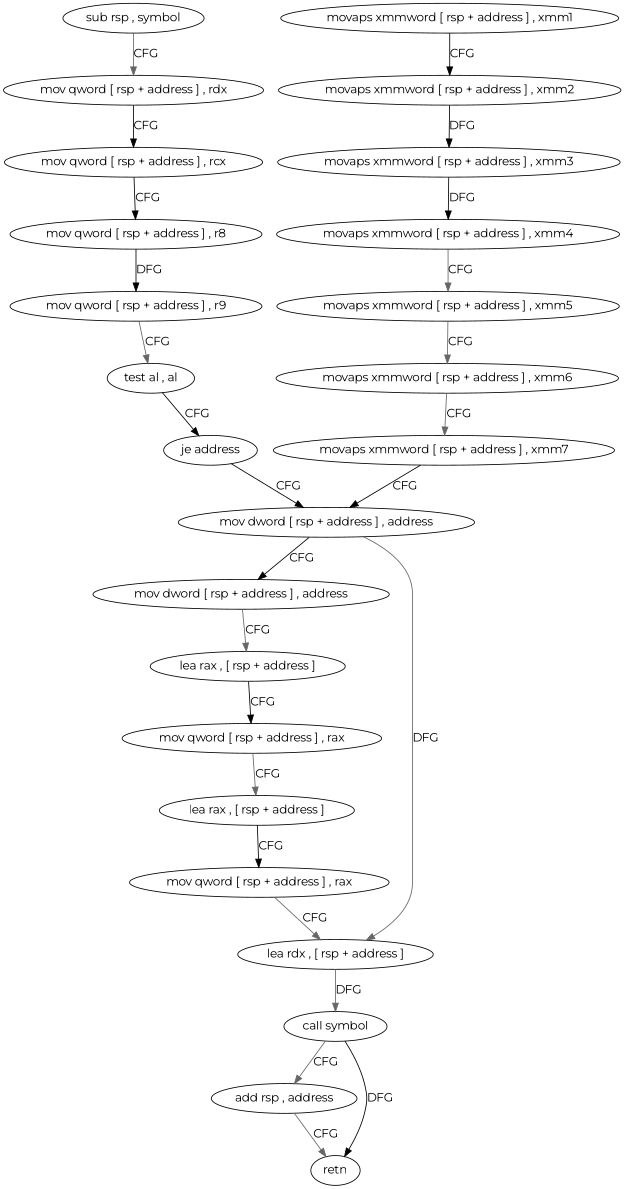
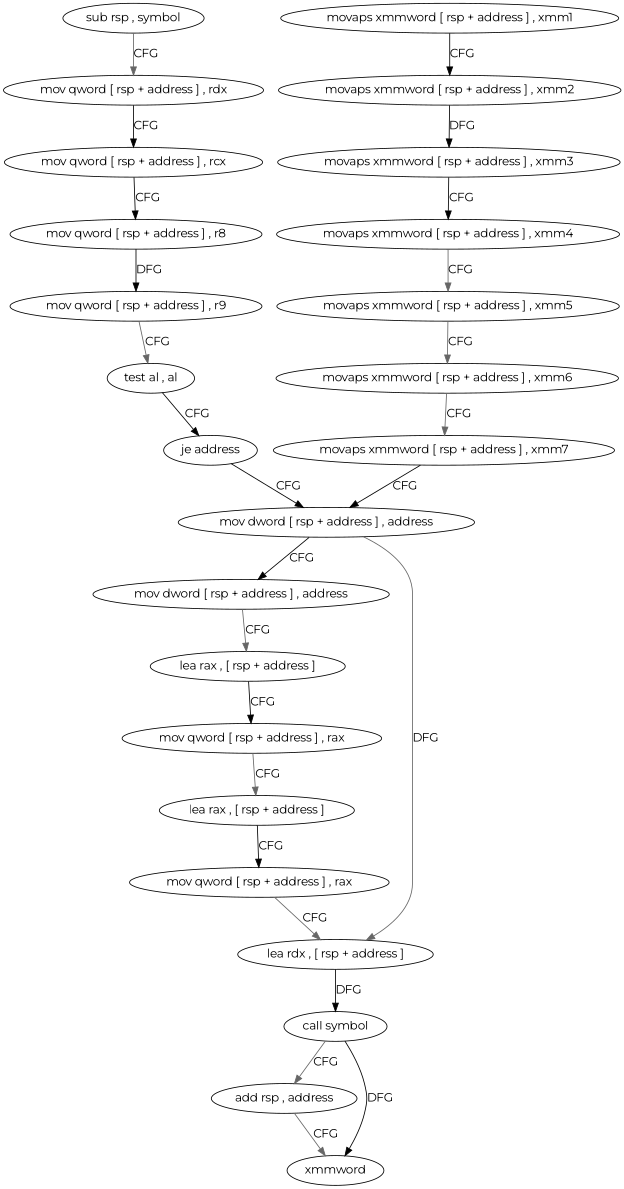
edge "movaps xmmword [ rsp + address ] , xmm3" -> "movaps xmmword [ rsp + address ] , xmm4": label "DFG" -> "CFG"
edge "lea rdx , [ rsp + address ]" -> "call symbol": color gray40 -> black
node "retn": label "retn" -> "xmmword"
